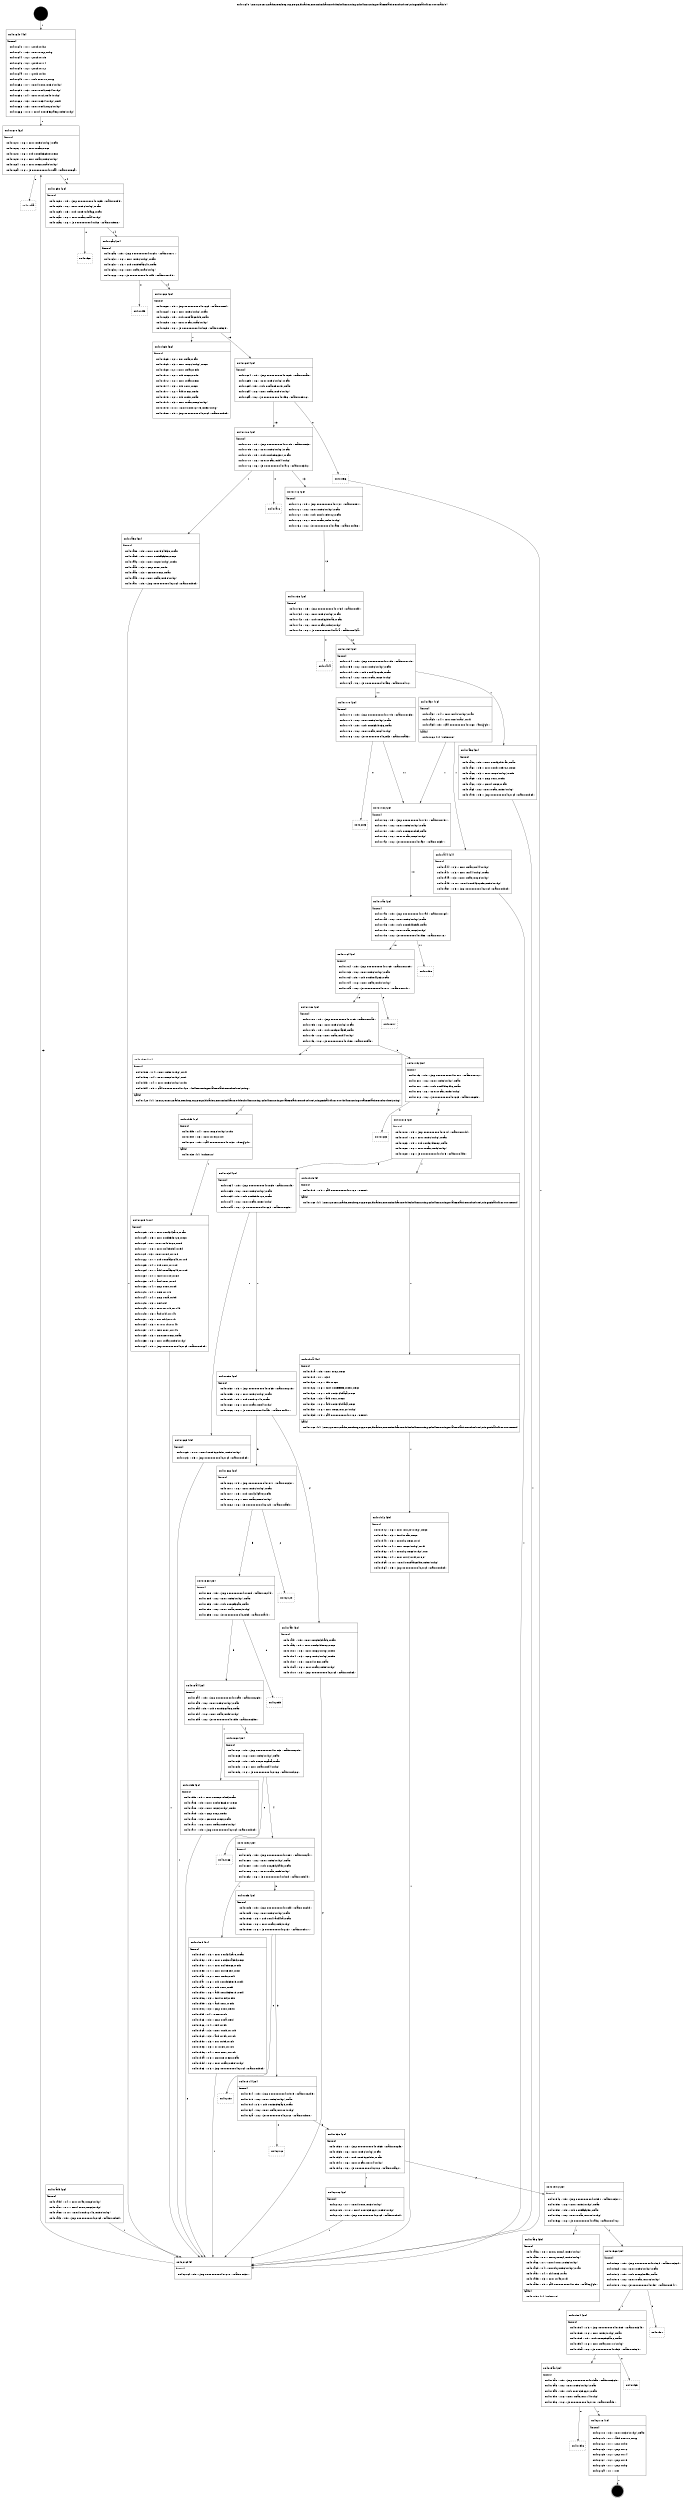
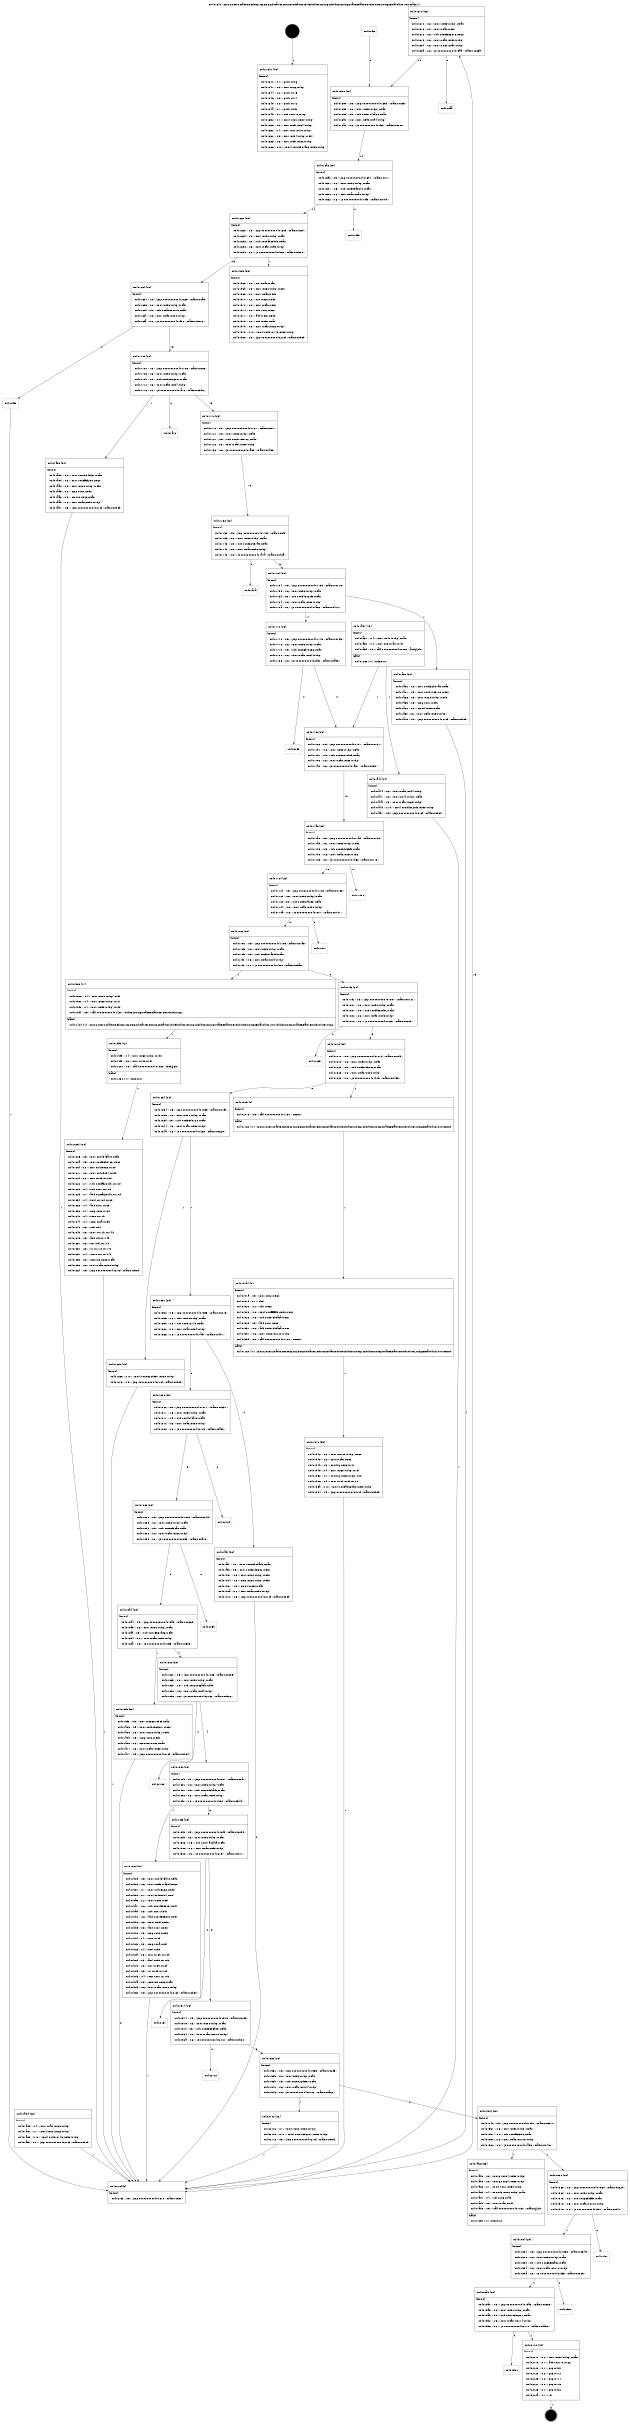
edge "0x401640 [48]" -> "0x401670 [32]": removed, label "1"
edge "0x401690 [28]" -> "0x401fc8": reversed
